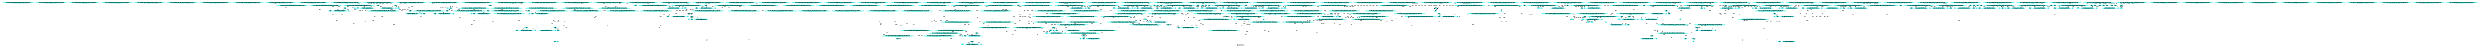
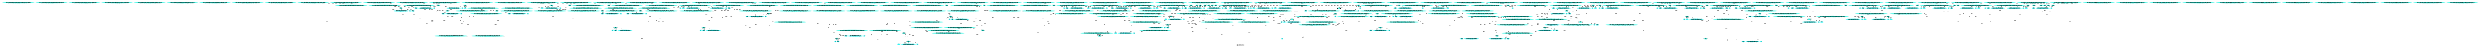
node "4acf621acb858c3fe42290864b2cf991066bcca5": added
node "60583d66f68e63f986d2482b2cba724c42ca5194": added
node "34f4e78ef6e88681514323429fcb167b291b29be": added
node "2d8aa802dcc3a89a78ab9c42bb5ed811beb27d6a": added
